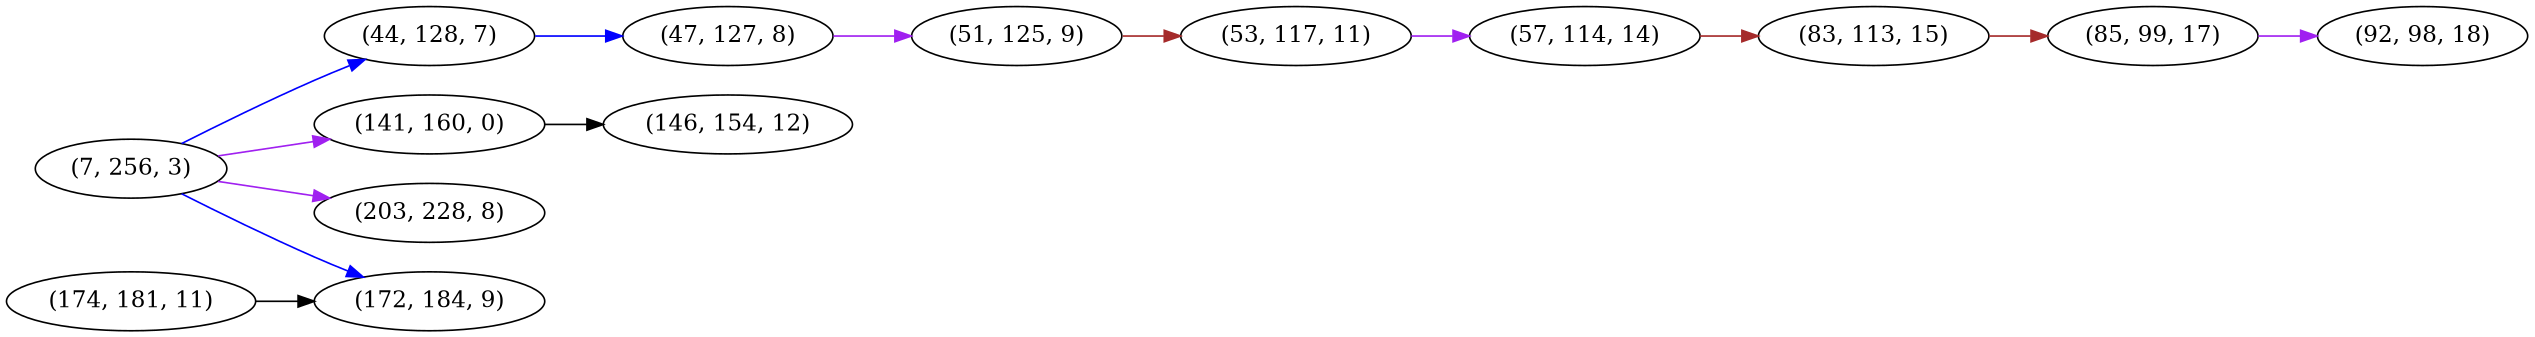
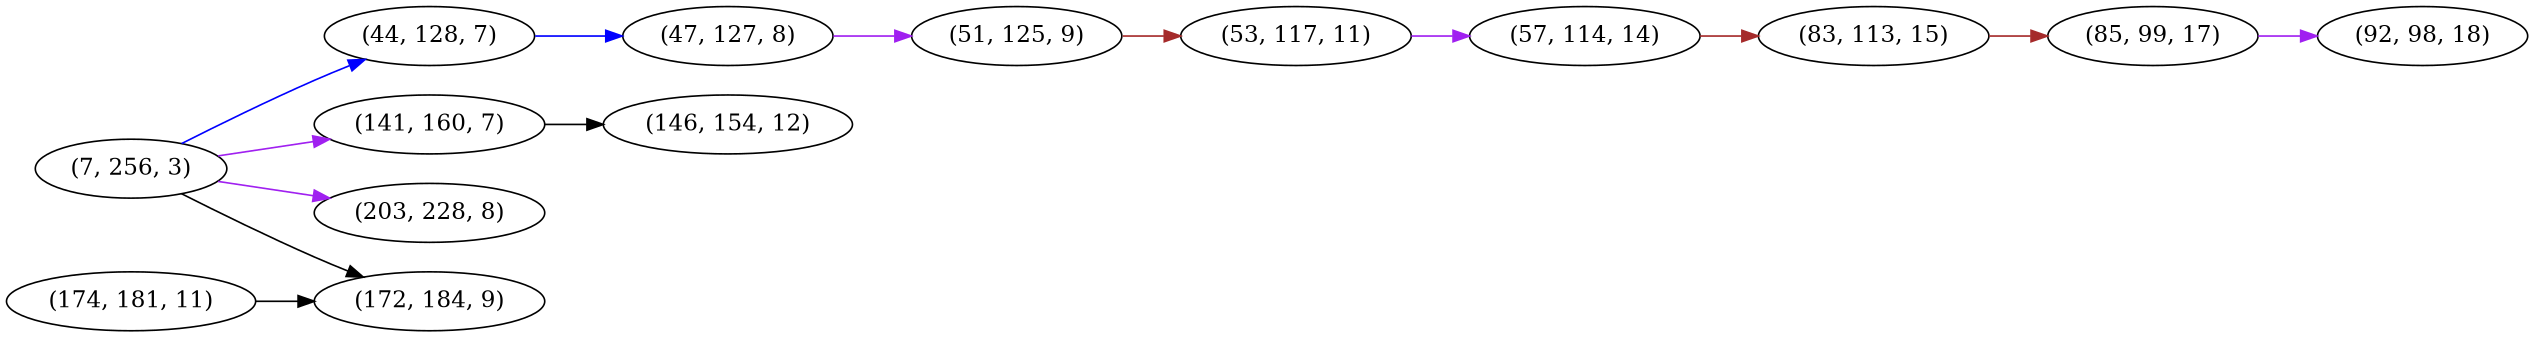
node "(141, 160, 0)": label "(141, 160, 0)" -> "(141, 160, 7)"
edge "(7, 256, 3)" -> "(172, 184, 9)": color blue -> black
